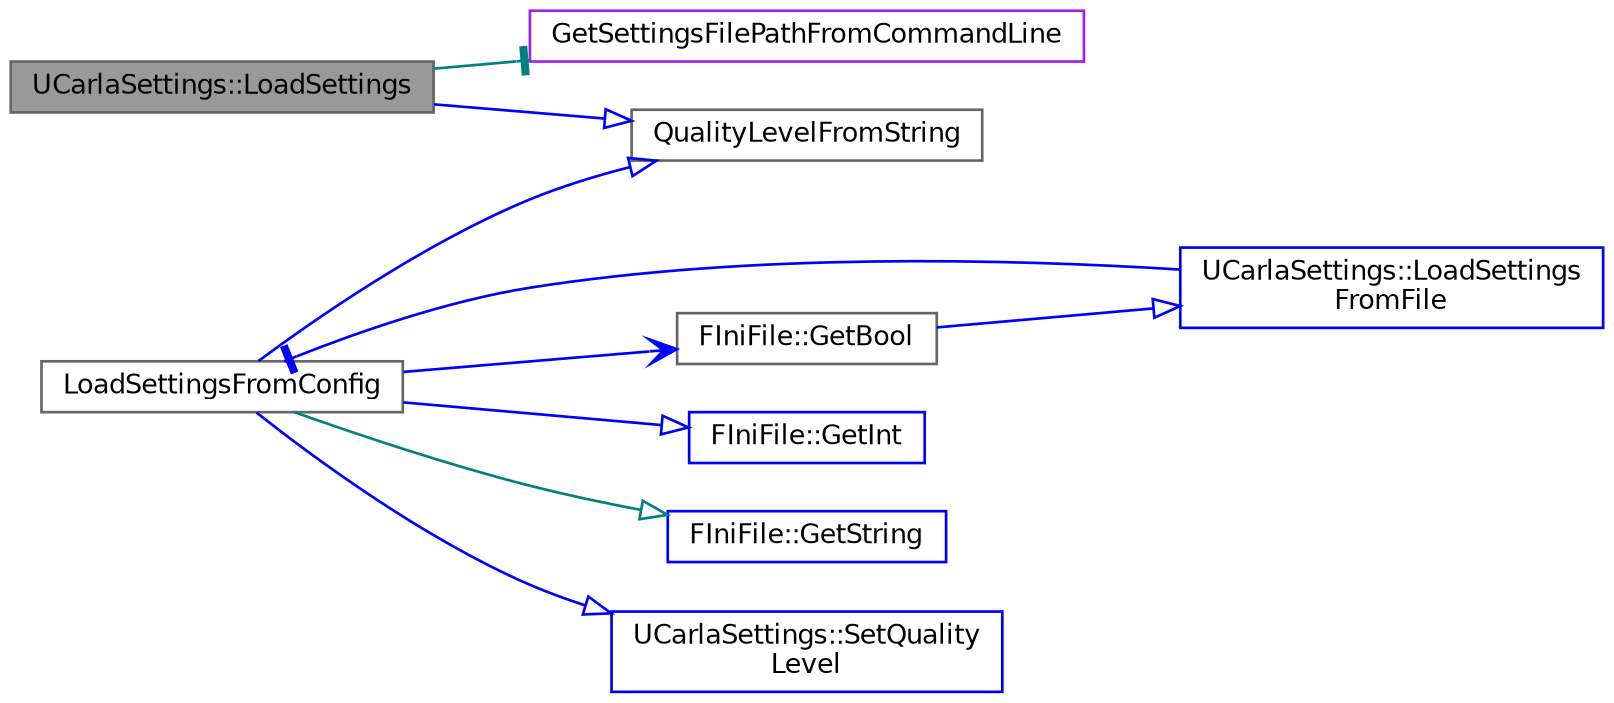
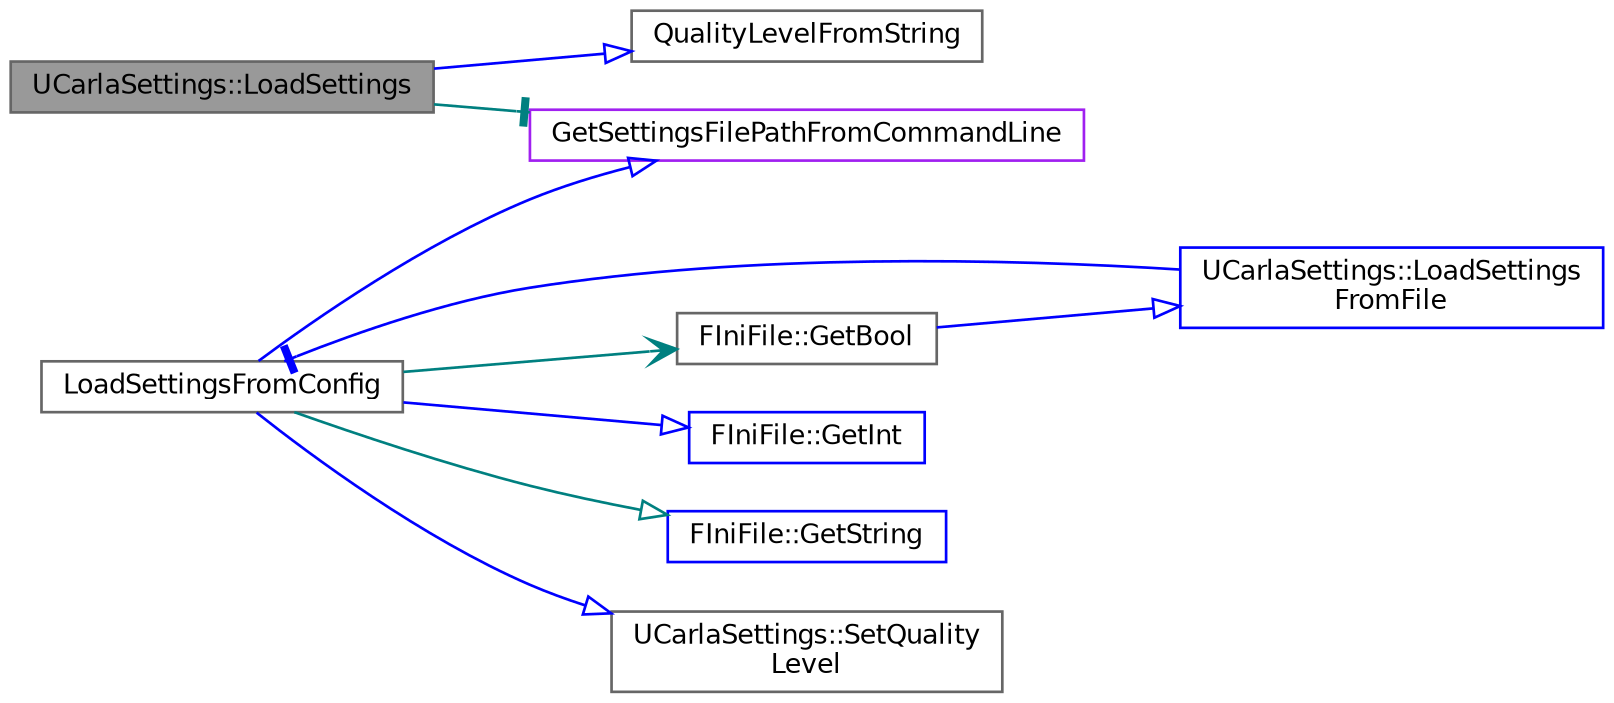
edge "LoadSettingsFromConfig" -> "QualityLevelFromString": now "LoadSettingsFromConfig" -> "GetSettingsFilePathFromCommandLine"
edge "LoadSettingsFromConfig" -> "FIniFile::GetBool": color blue -> teal
node "UCarlaSettings::SetQuality Level": color blue -> gray40
